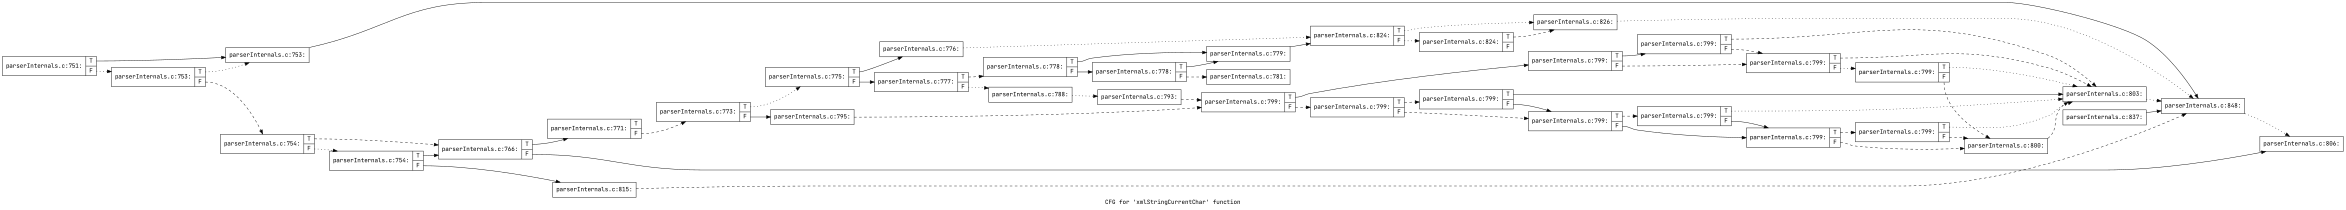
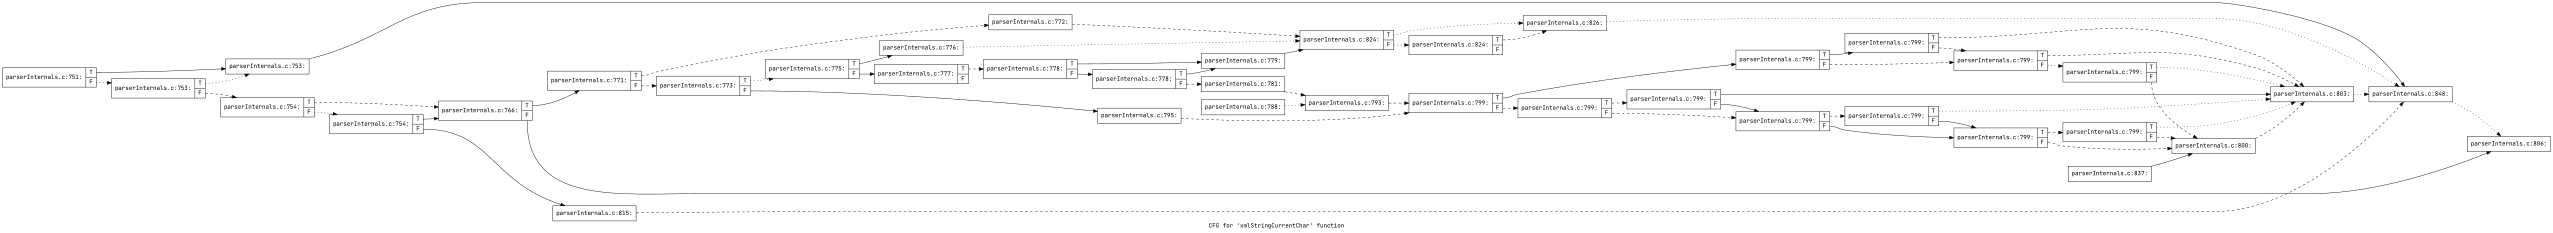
node "parserInternals.c:772:": added
edge "parserInternals.c:777:" -> "parserInternals.c:788:": removed
edge "parserInternals.c:781:" -> "parserInternals.c:793:": added
edge "parserInternals.c:837:" -> "parserInternals.c:848:": now "parserInternals.c:837:" -> "parserInternals.c:800:"
